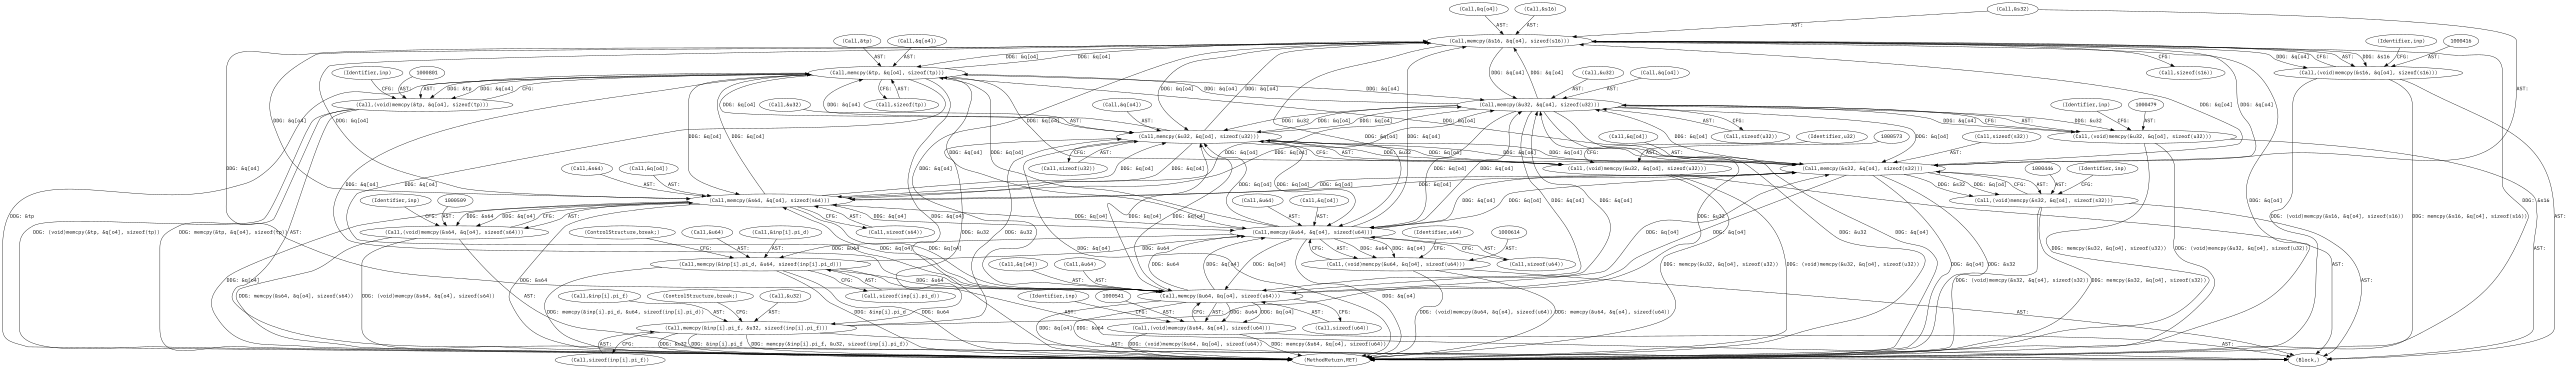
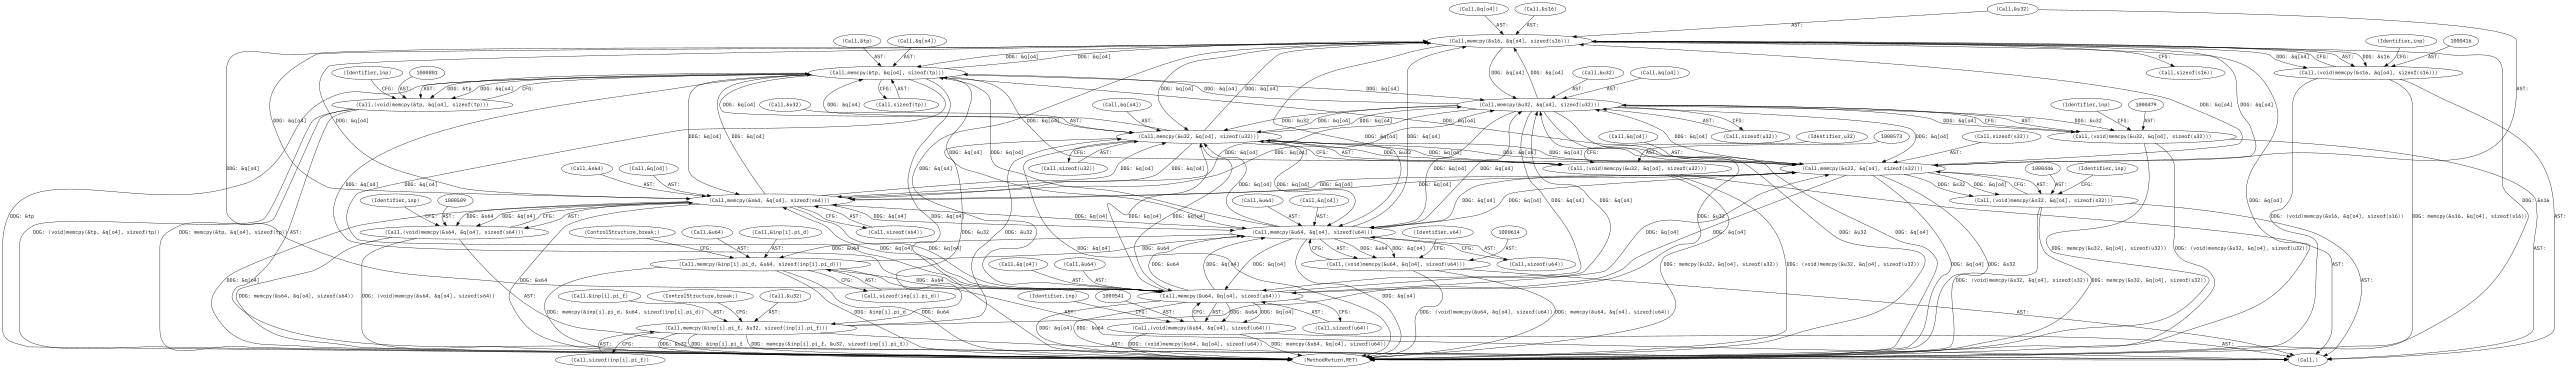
node "(Block,)": label "(Block,)" -> "(Call,)"
